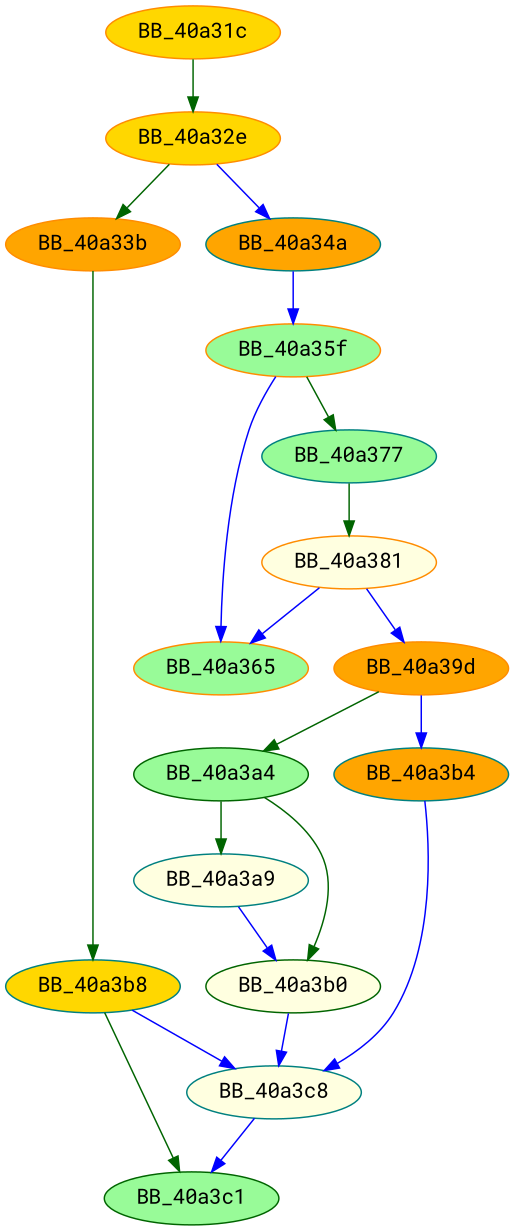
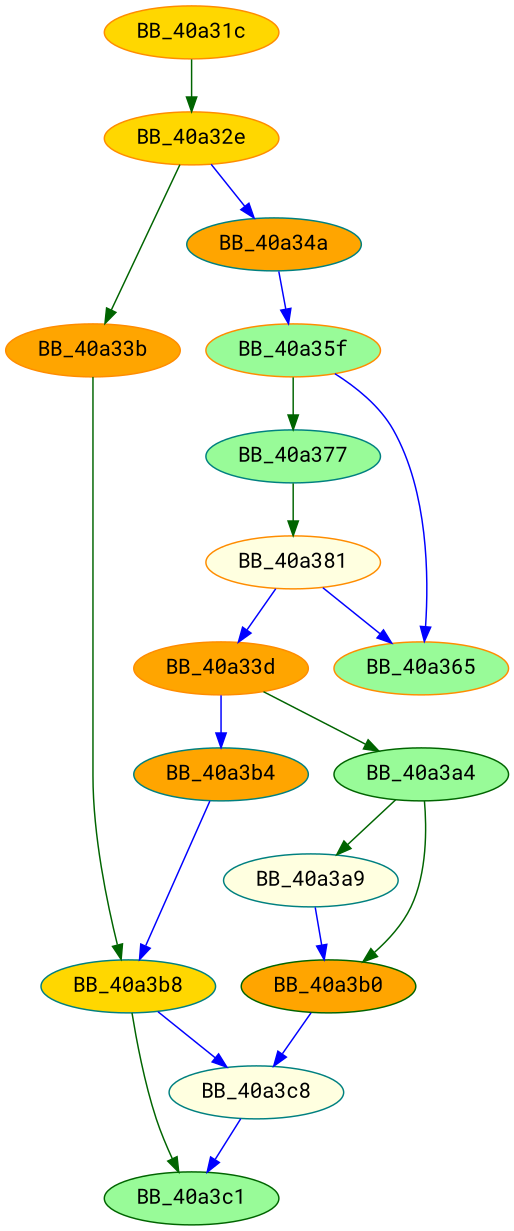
node "BB_40a39d": label "BB_40a39d" -> "BB_40a33d"
edge "BB_40a3b4" -> "BB_40a3c8": now "BB_40a3b4" -> "BB_40a3b8"
node "BB_40a3b0": fillcolor lightyellow -> orange
